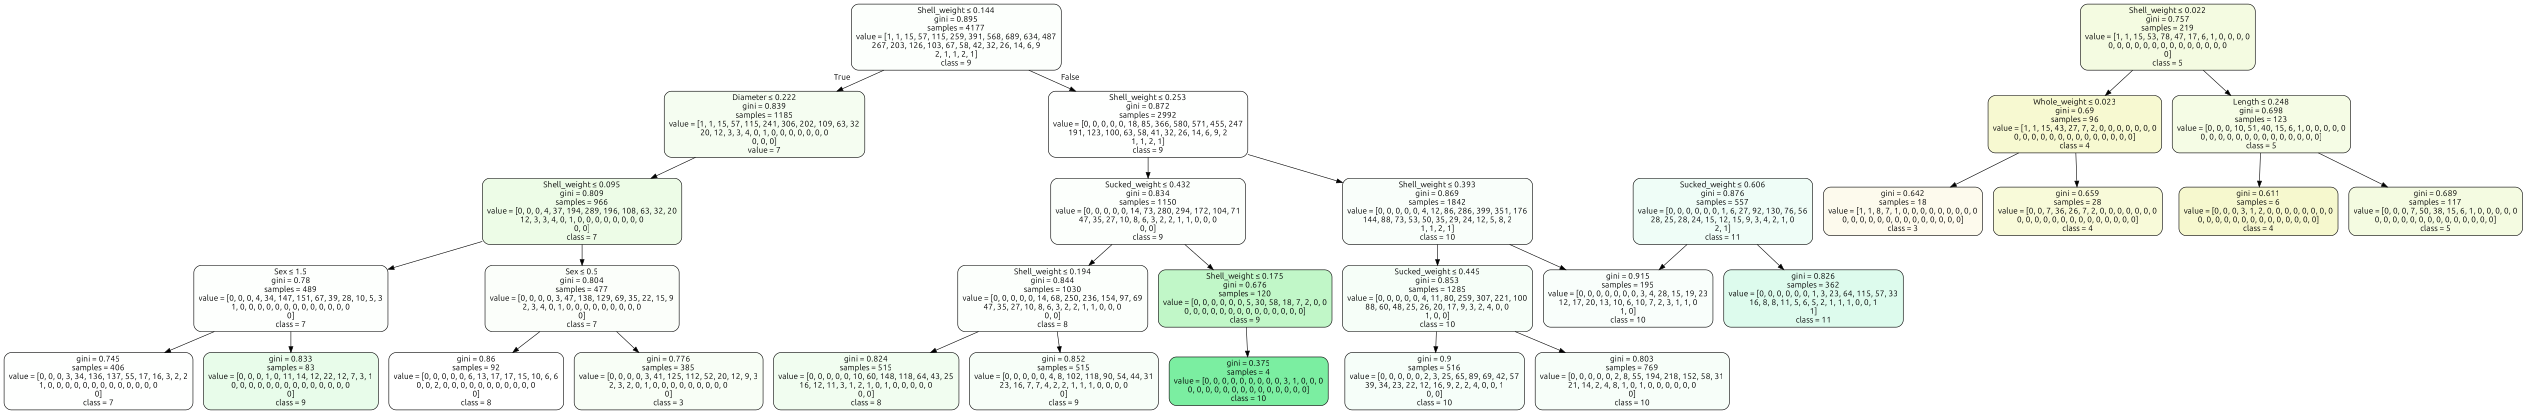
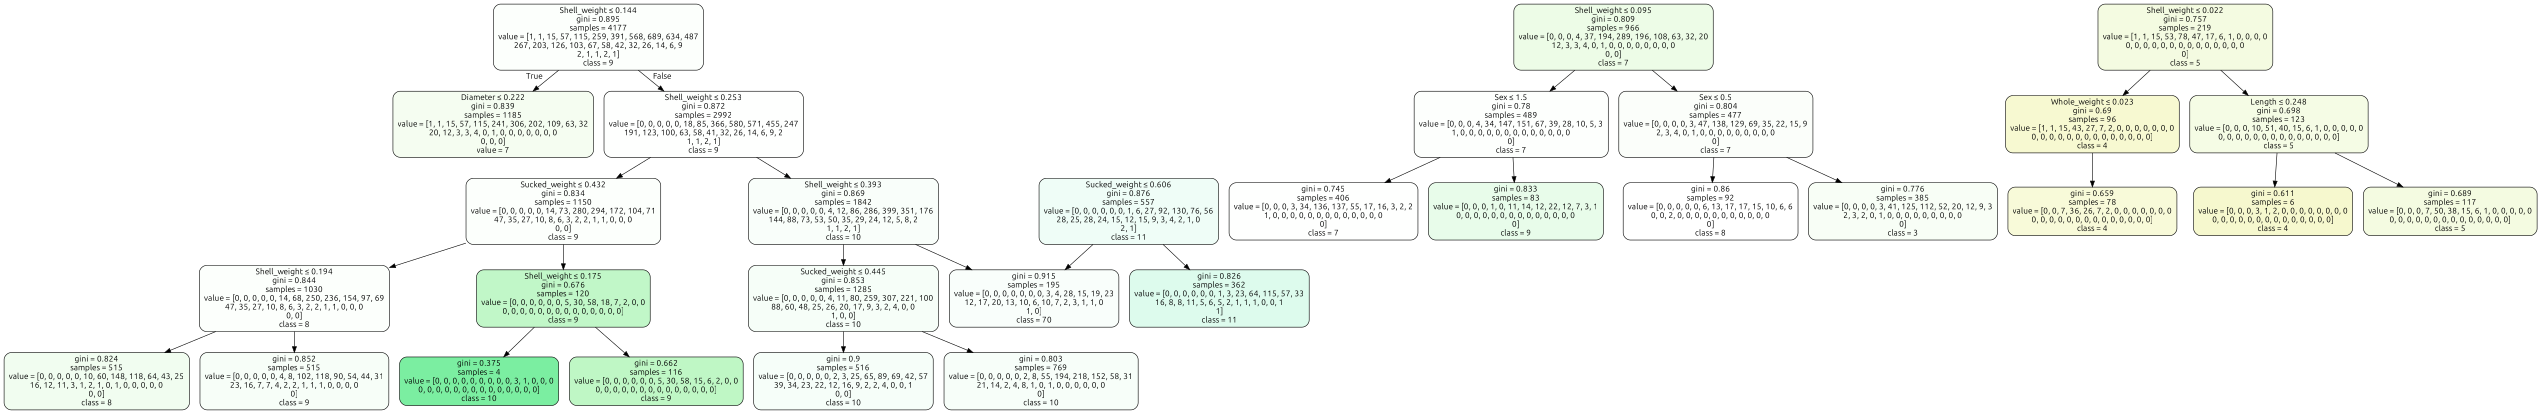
edge "Diameter ≤ 0.222" -> "Shell_weight ≤ 0.095": removed
node "gini = 0.659": text "samples = 28" -> "samples = 78"
node "gini = 0.642": removed
node "gini = 0.915": text "class = 10" -> "class = 70"
node "gini = 0.662": added
